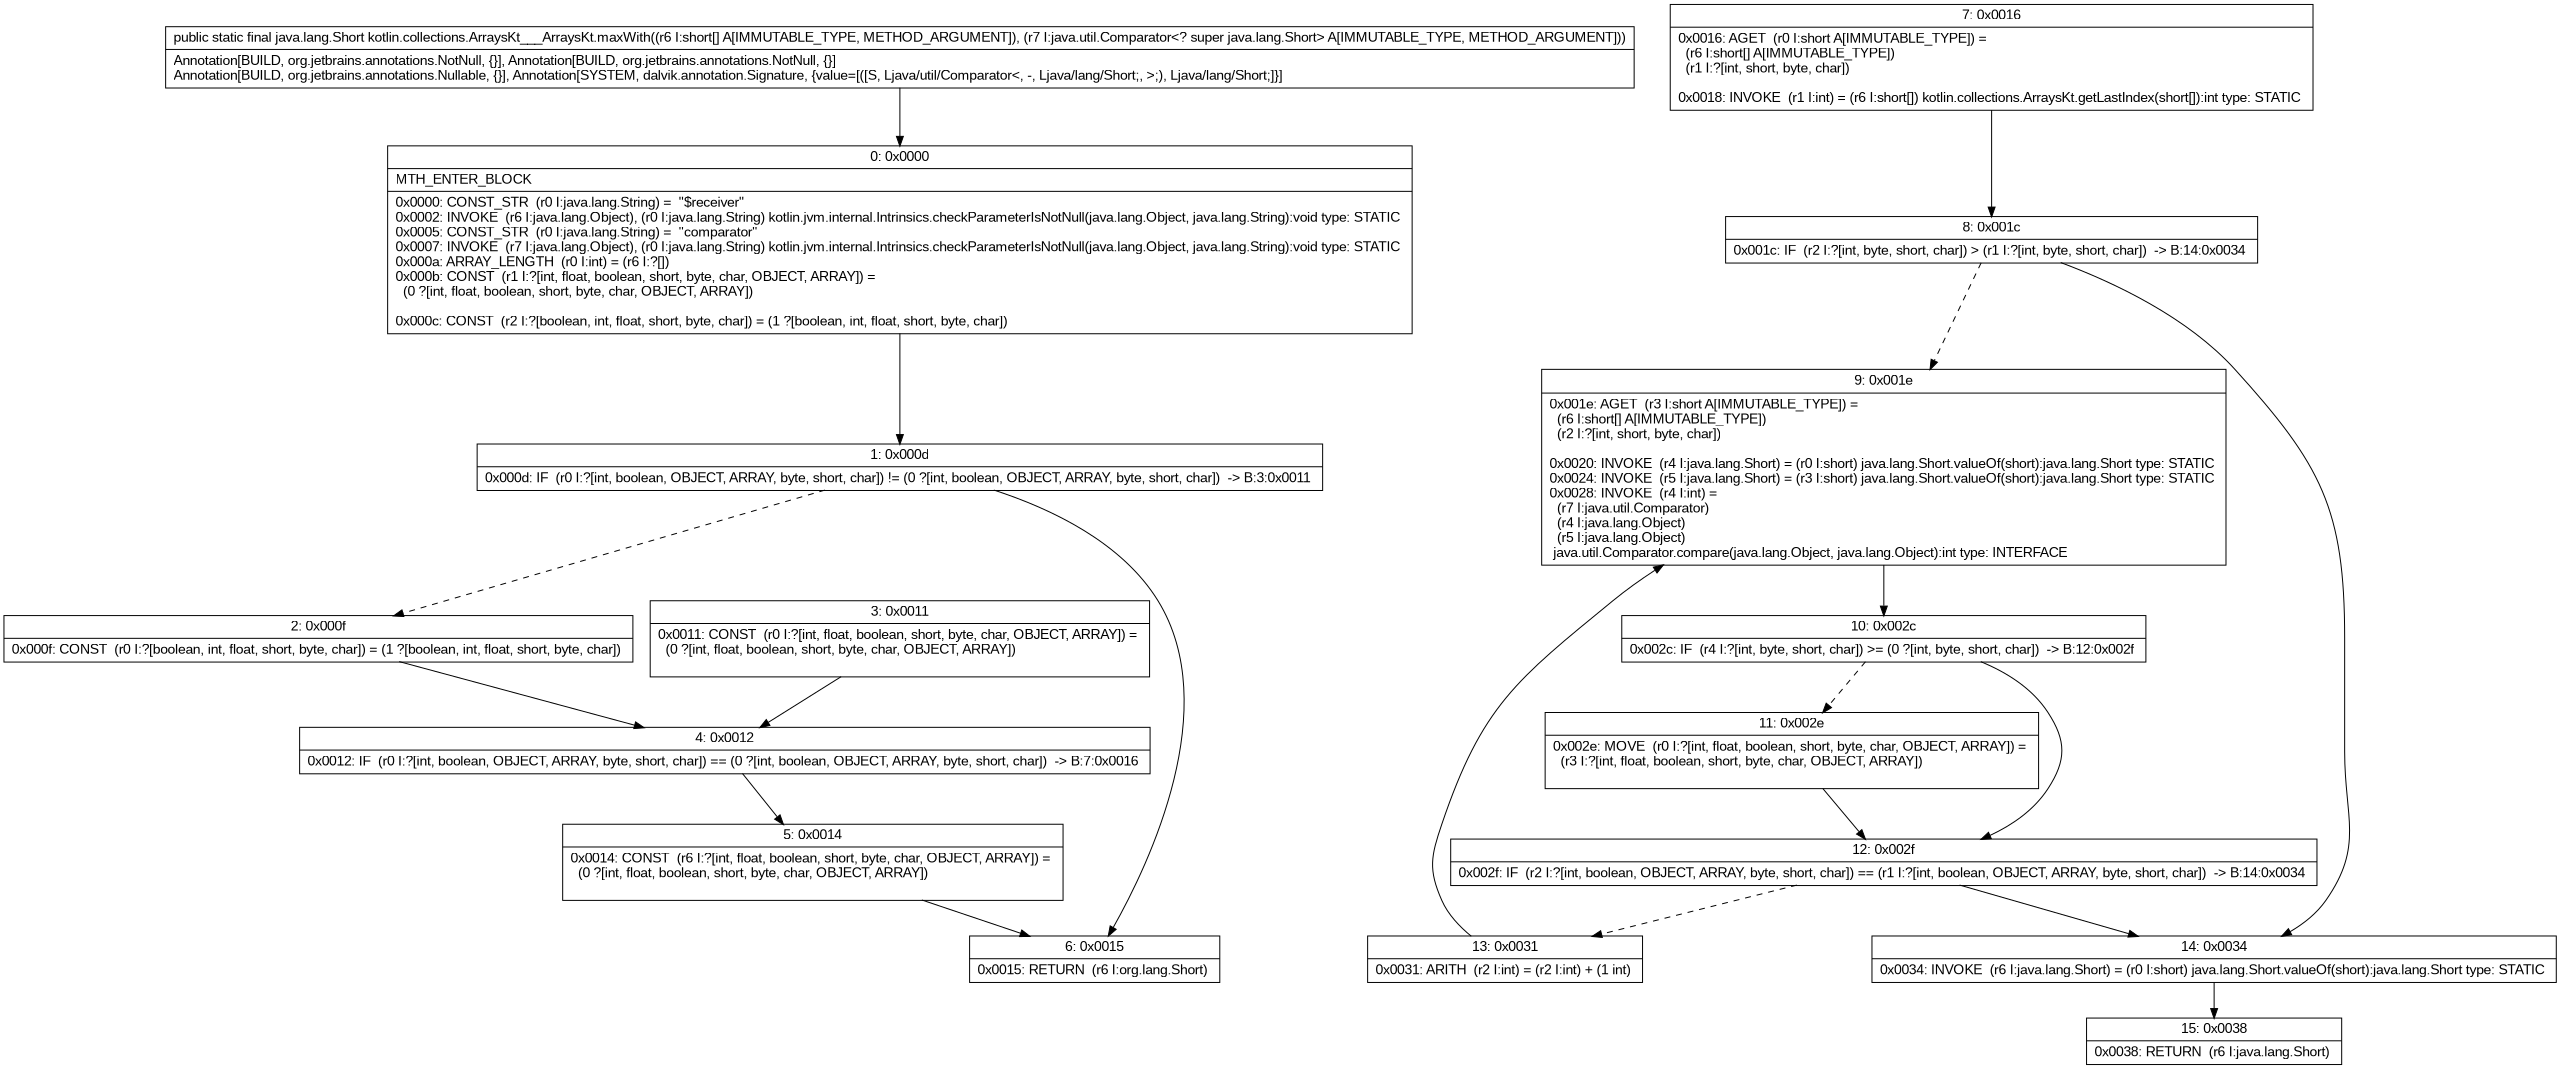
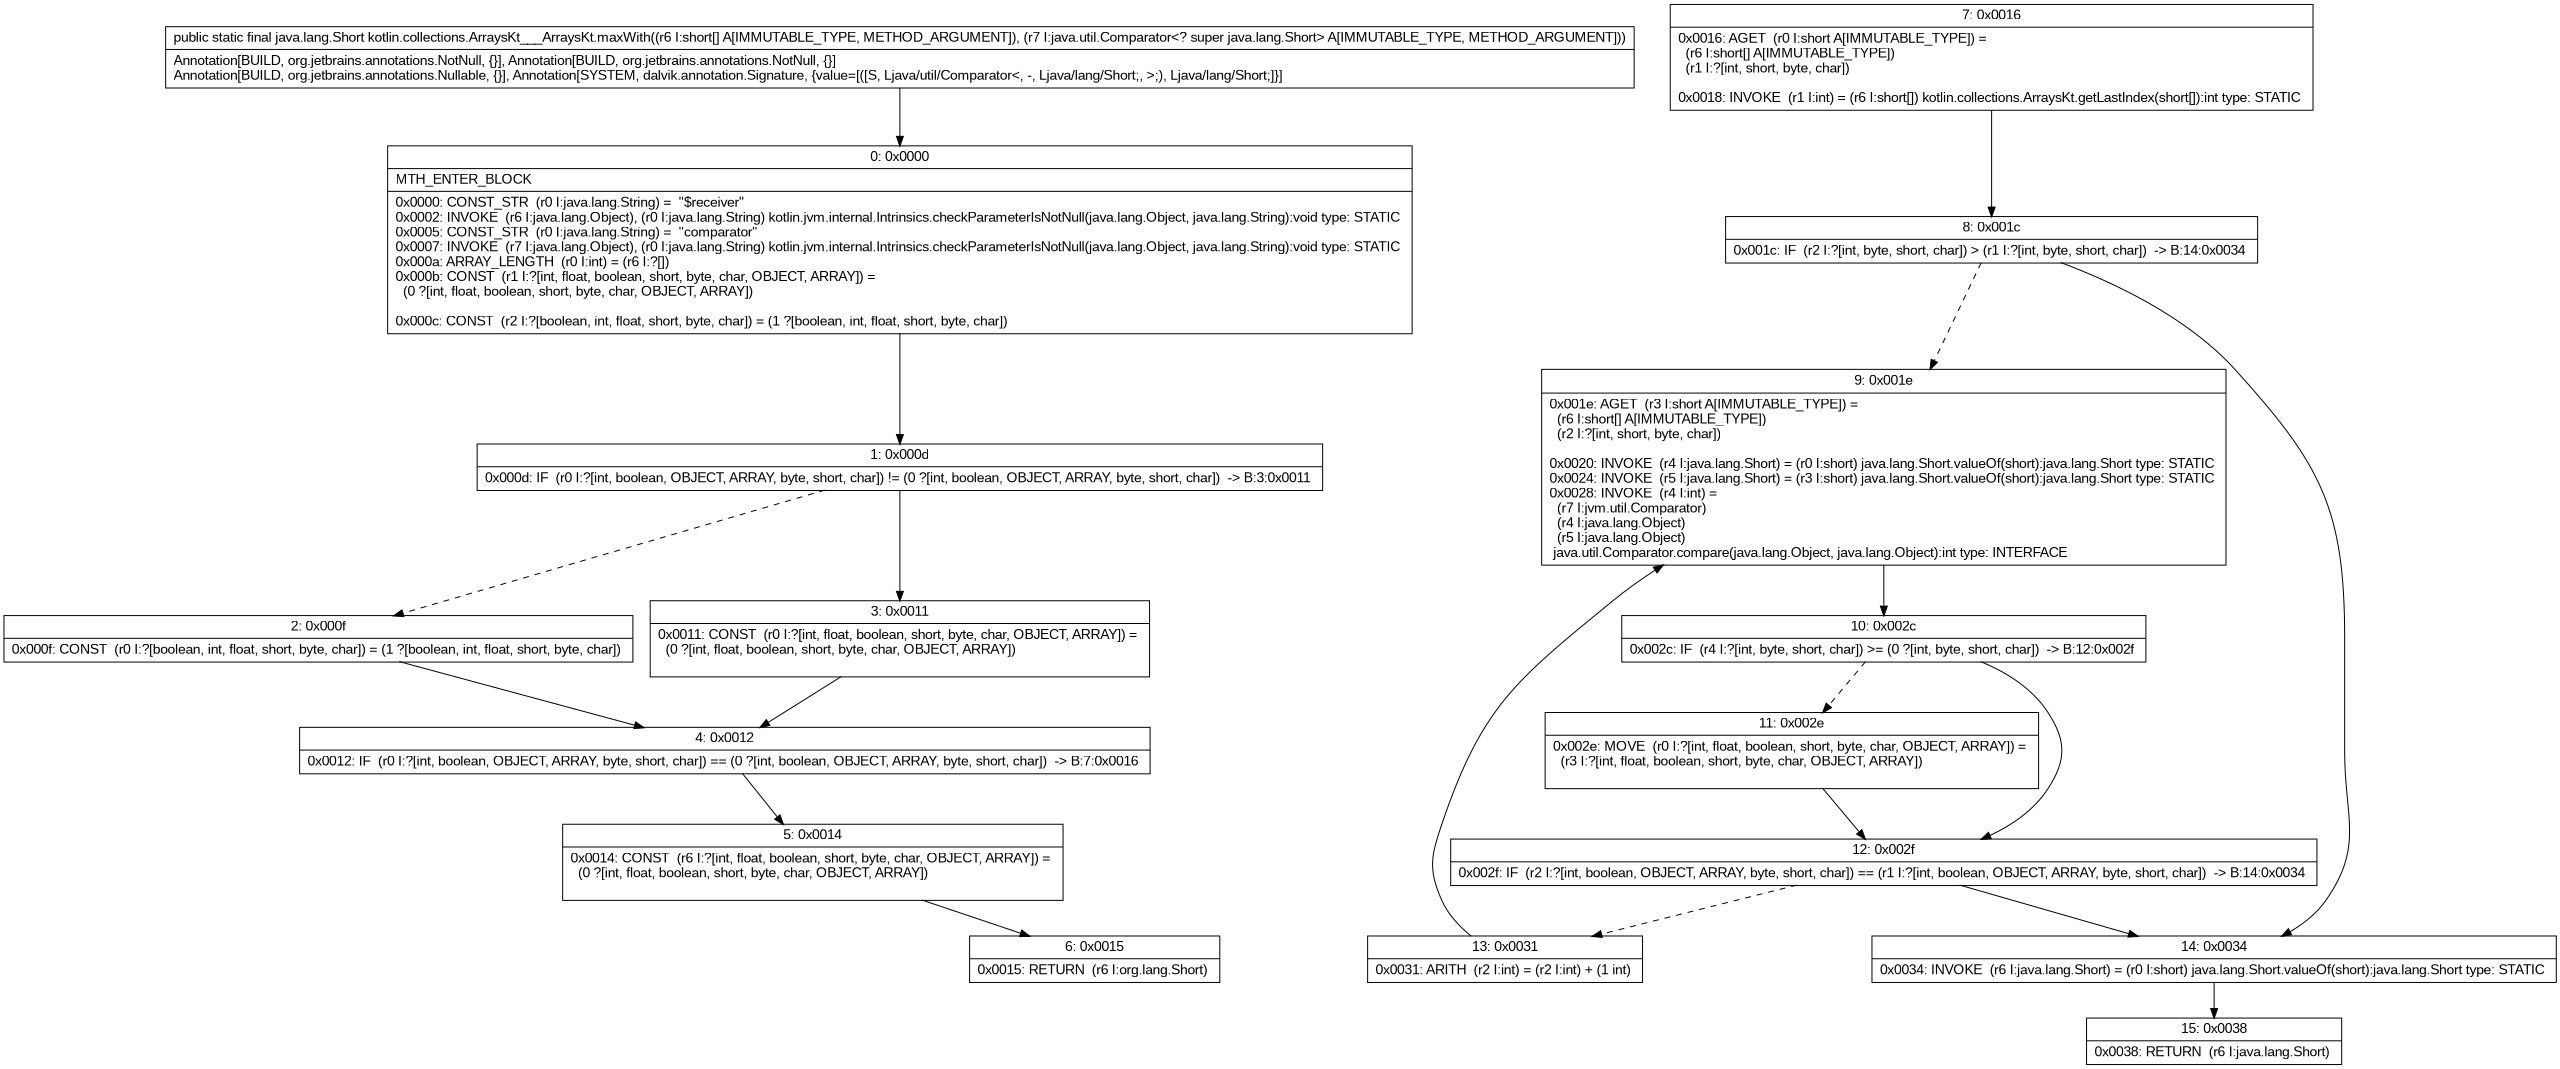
node "9: 0x001e": text "(r7 I:java.util.Comparator)" -> "(r7 I:jvm.util.Comparator)"
edge "1: 0x000d" -> "6: 0x0015": now "1: 0x000d" -> "3: 0x0011"
